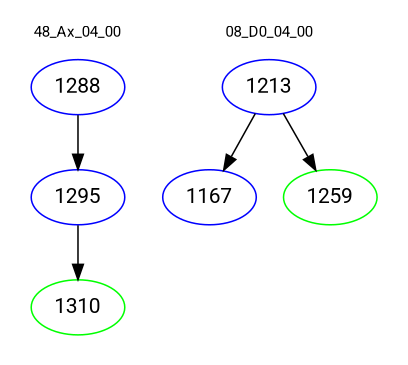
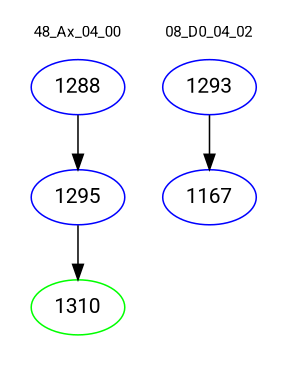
cluster "08_D0_04_00": label "08_D0_04_00" -> "08_D0_04_02"
node "1213": label "1213" -> "1293"
node "1259": removed
